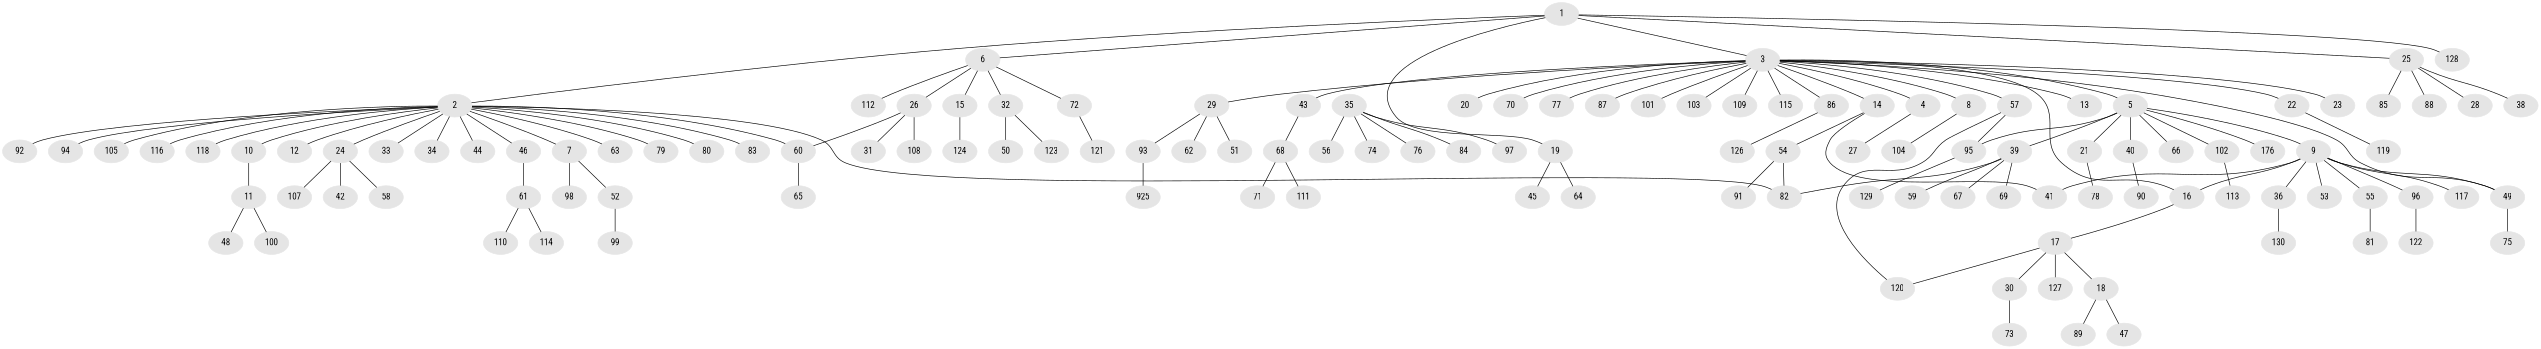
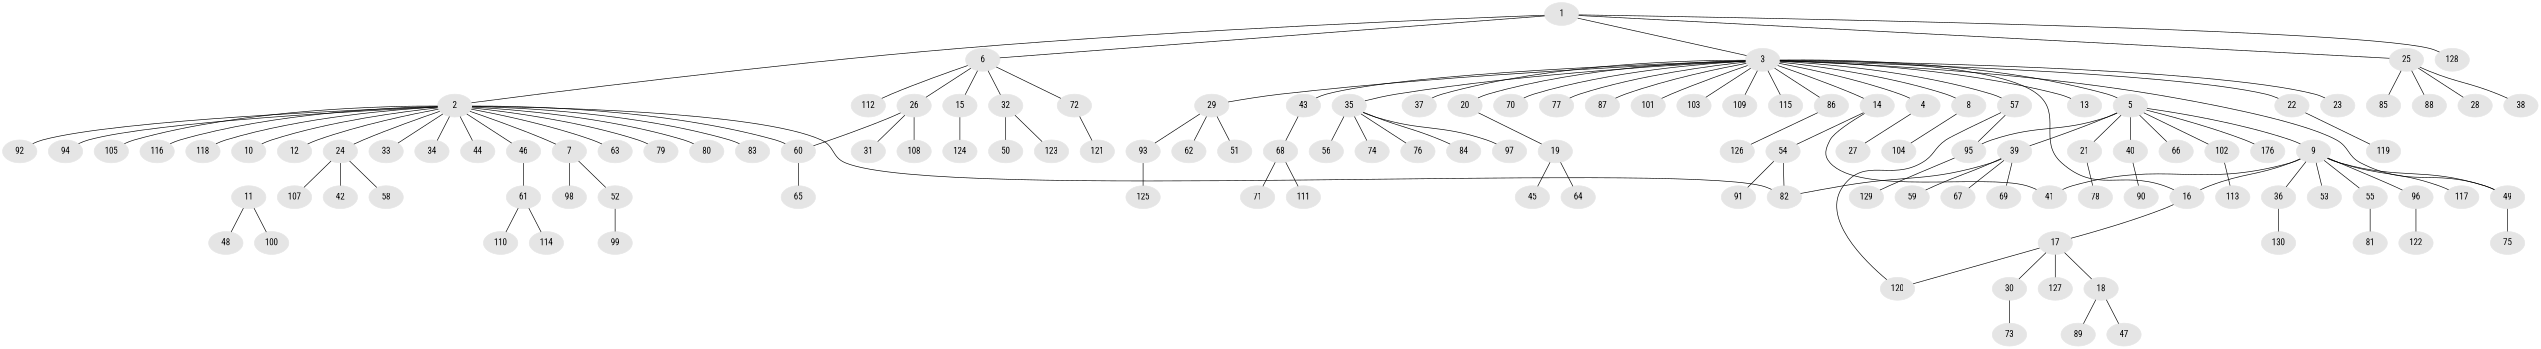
edge "3" -- "35": added
edge "1" -- "19": now "20" -- "19"
node "37": added
edge "10" -- "11": removed
node "925": label "925" -> "125"
